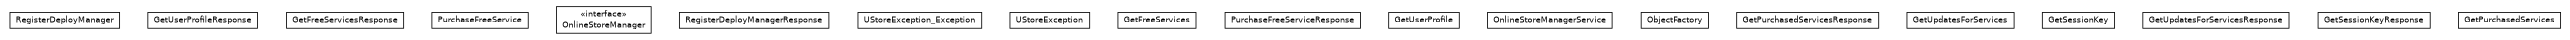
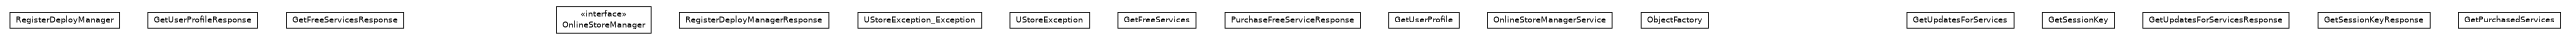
node "PurchaseFreeService": removed
node "GetPurchasedServicesResponse": removed
